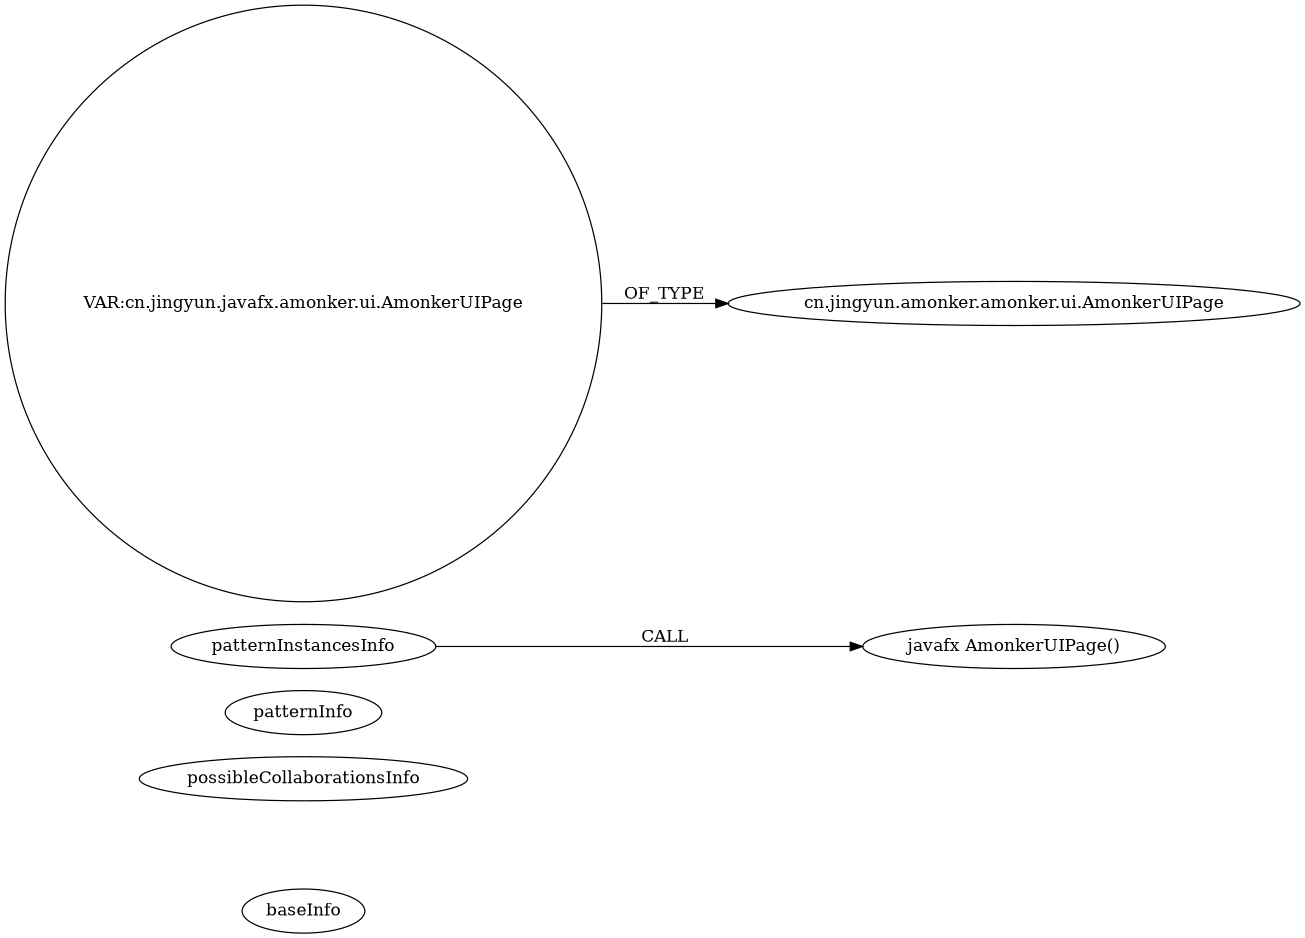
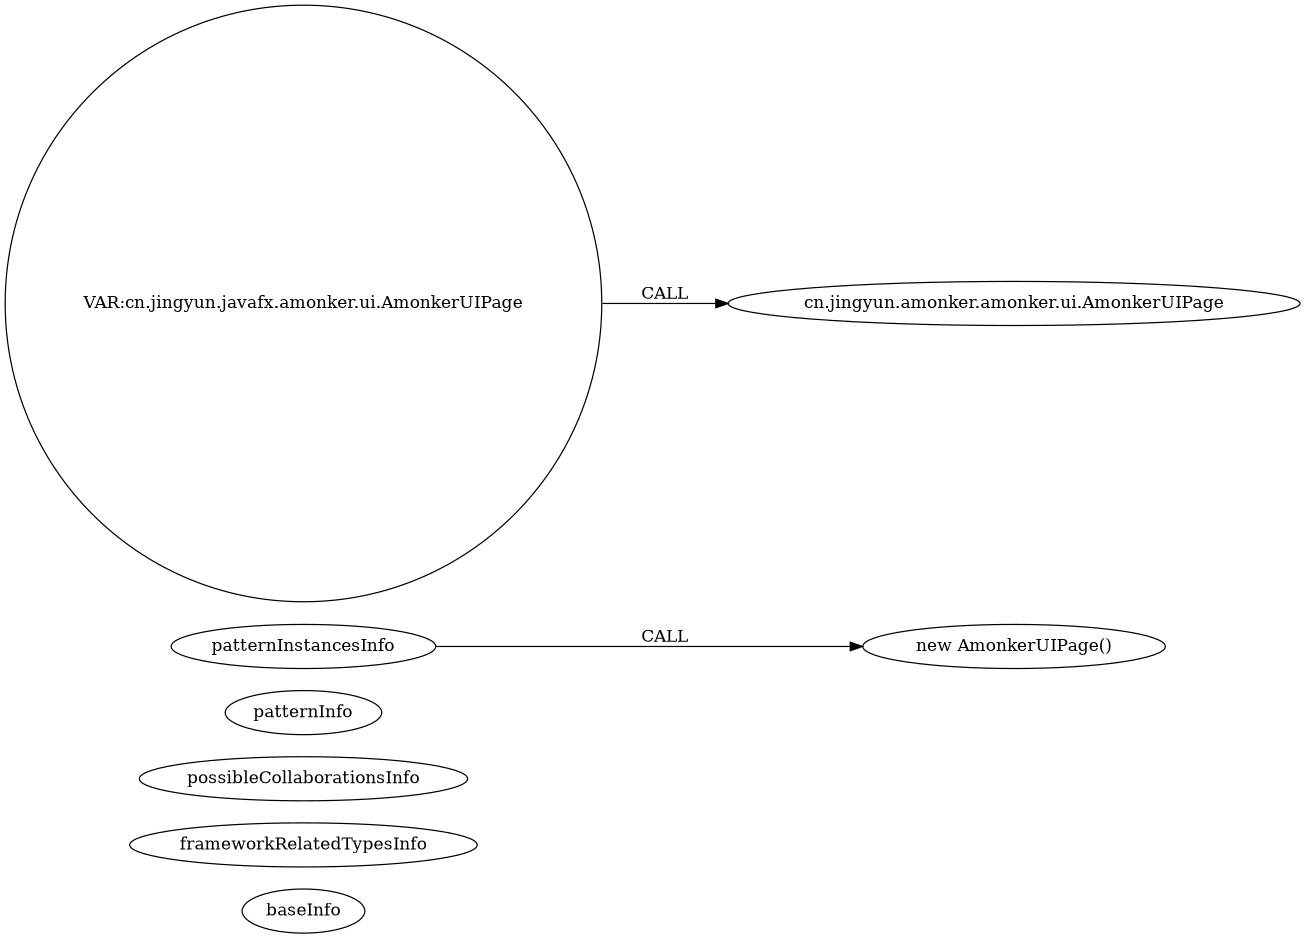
edge "VAR:cn.jingyun.javafx.amonker.ui.AmonkerUIPage" -> "cn.jingyun.amonker.amonker.ui.AmonkerUIPage": label "OF_TYPE" -> "CALL"
node "javafx AmonkerUIPage()": label "javafx AmonkerUIPage()" -> "new AmonkerUIPage()"
node "frameworkRelatedTypesInfo": added
